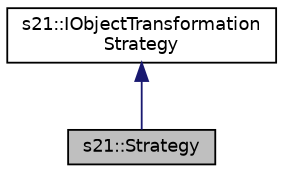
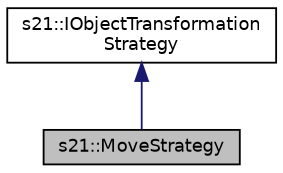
node "s21::Strategy": label "s21::Strategy" -> "s21::MoveStrategy"
